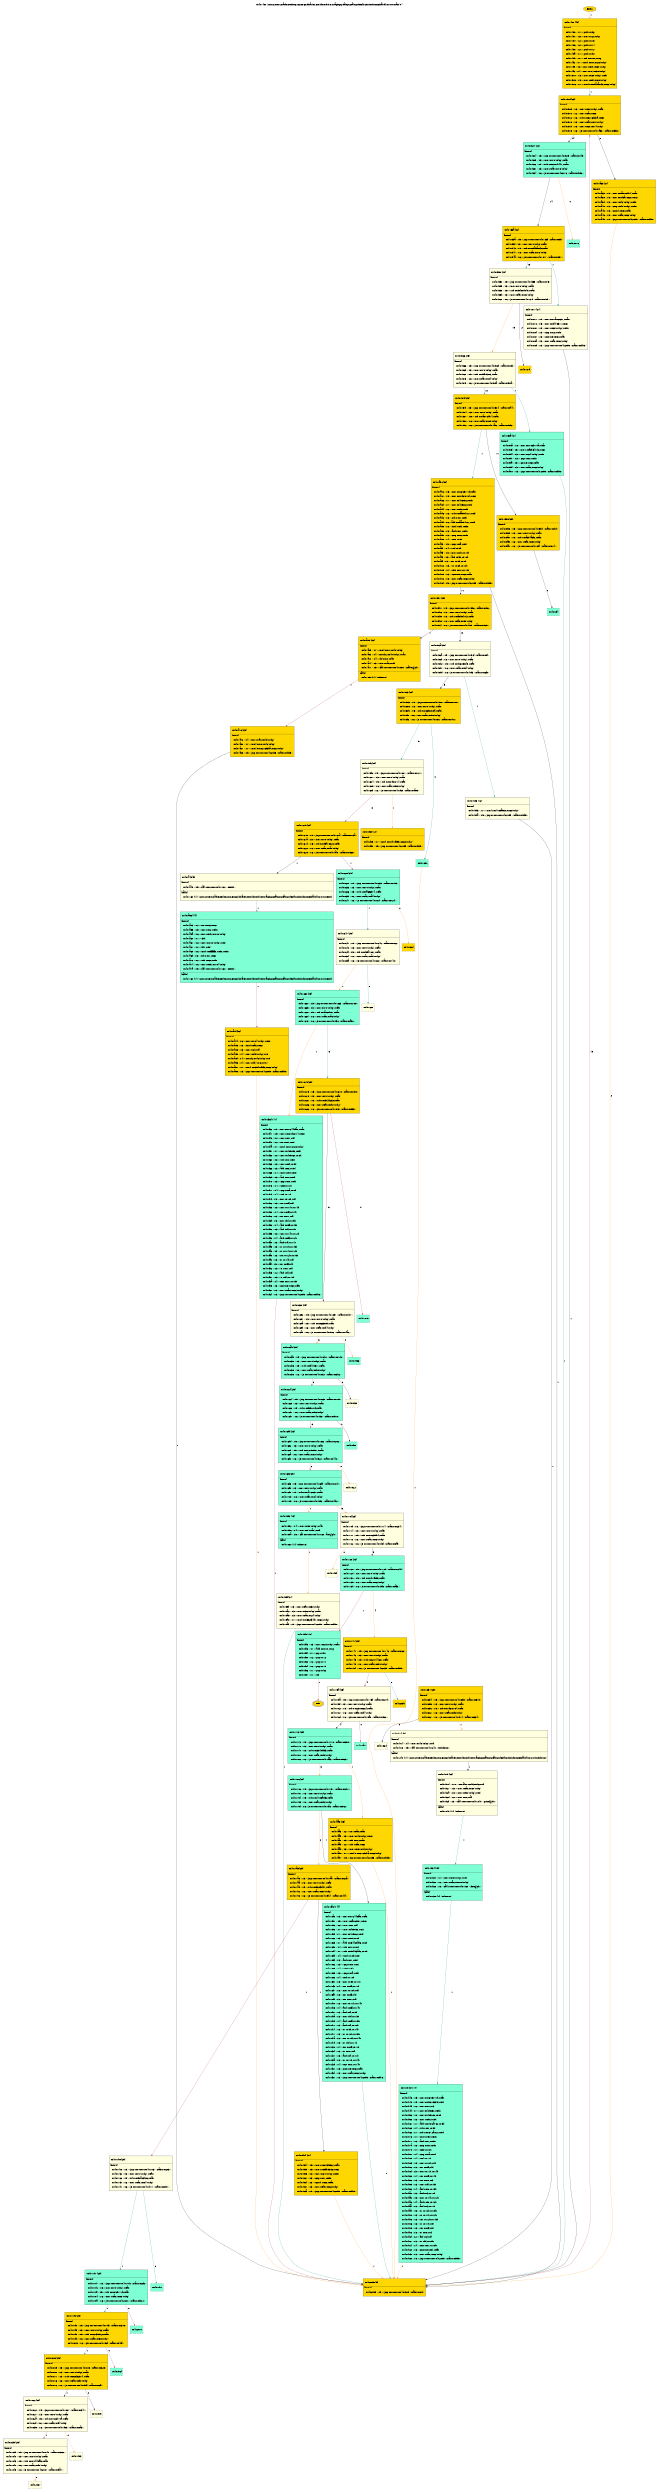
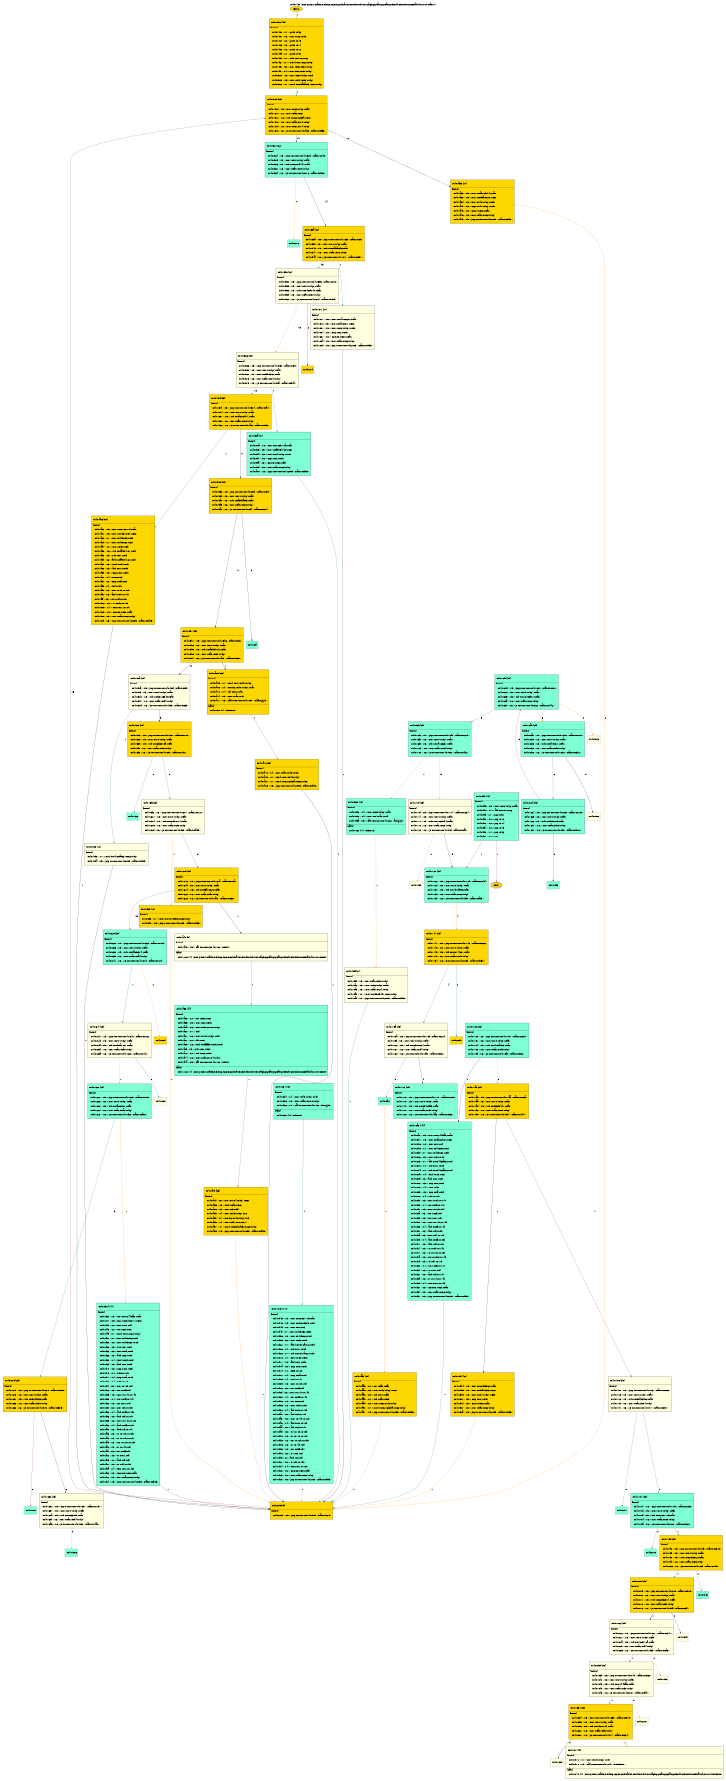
edge "0x401abc [88]" -> "0x4015b1 [25]": now "0x401598 [25]" -> "0x4015b1 [25]"
edge "0x401615 [25]" -> "0x40162e [25]": label " 7" -> " 15"
edge "0x401692 [25]" -> "0x4016ab [25]": now "0x4016dd [25]" -> "0x4016ab [25]"
edge "0x401c9c" -> "0x402095 [5]": now "0x401fc9 [12]" -> "0x402095 [5]"
edge "0x401728 [25]" -> "0x401fd5 [19]": reversed
edge "0x40183b [25]" -> "0x401854 [25]": added, label "1"
edge "0x401773 [25]" -> "0x40178c [25]": removed, label "3"
edge "0x401773 [25]" -> "0x401aa3 [25]": now "0x401ea0" -> "0x401aa3 [25]"
node "0x401b1d [23]": removed
